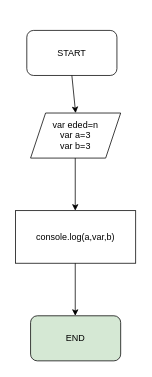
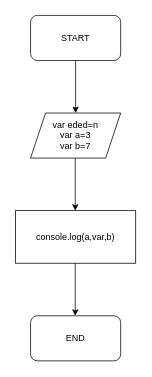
node "START": moved (72, 53) -> (75, 38)
node "var eded=n var a=3 var b=3": label "var eded=n var a=3 var b=3" -> "var eded=n var a=3 var b=7"
node "END": fillcolor #d5e8d4 -> #ffffff
